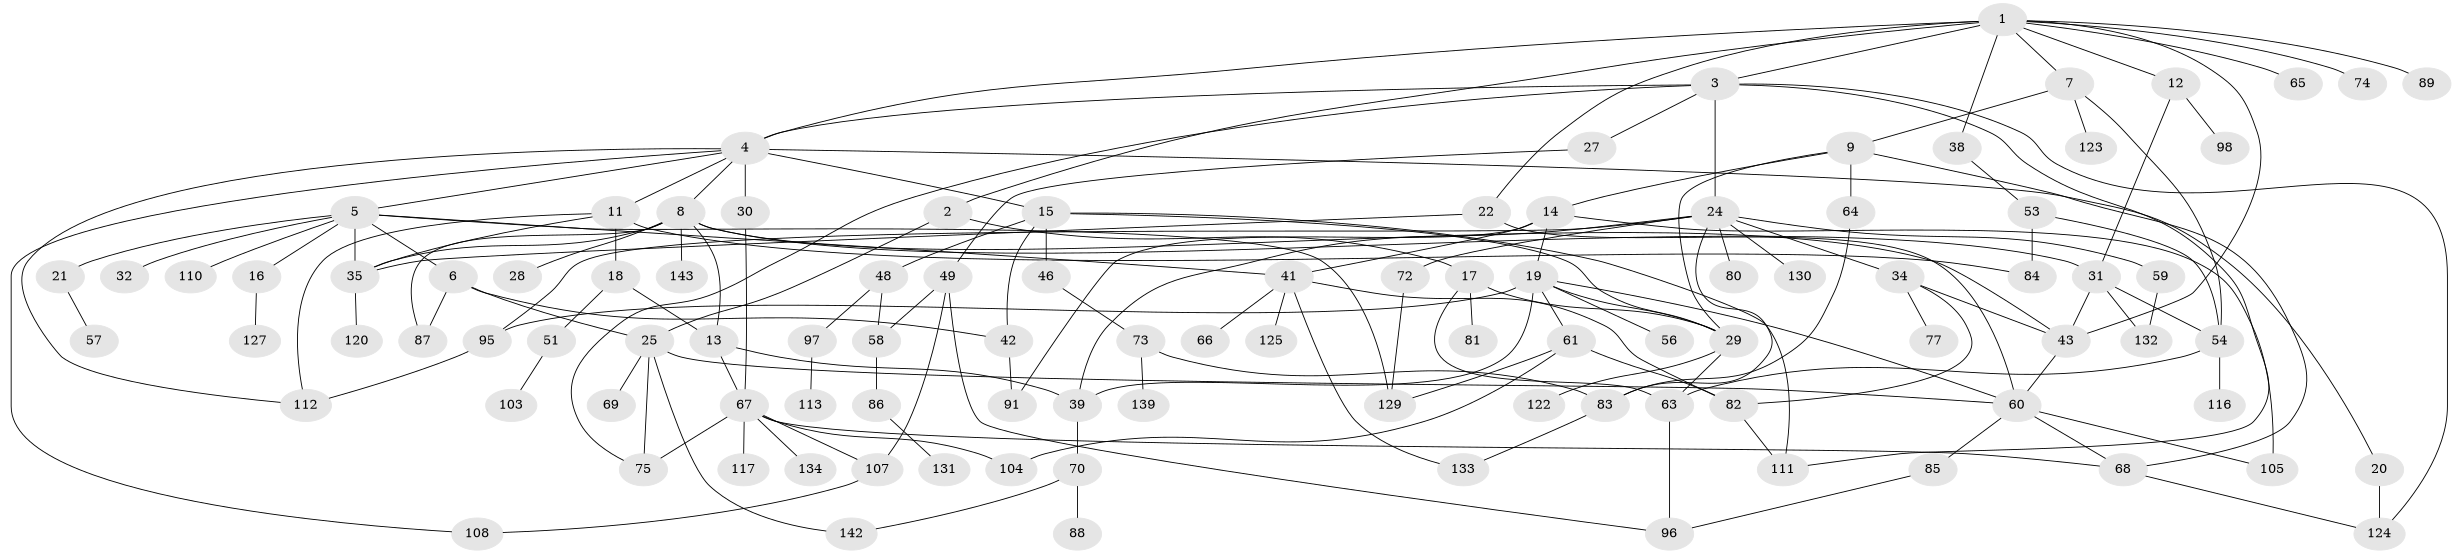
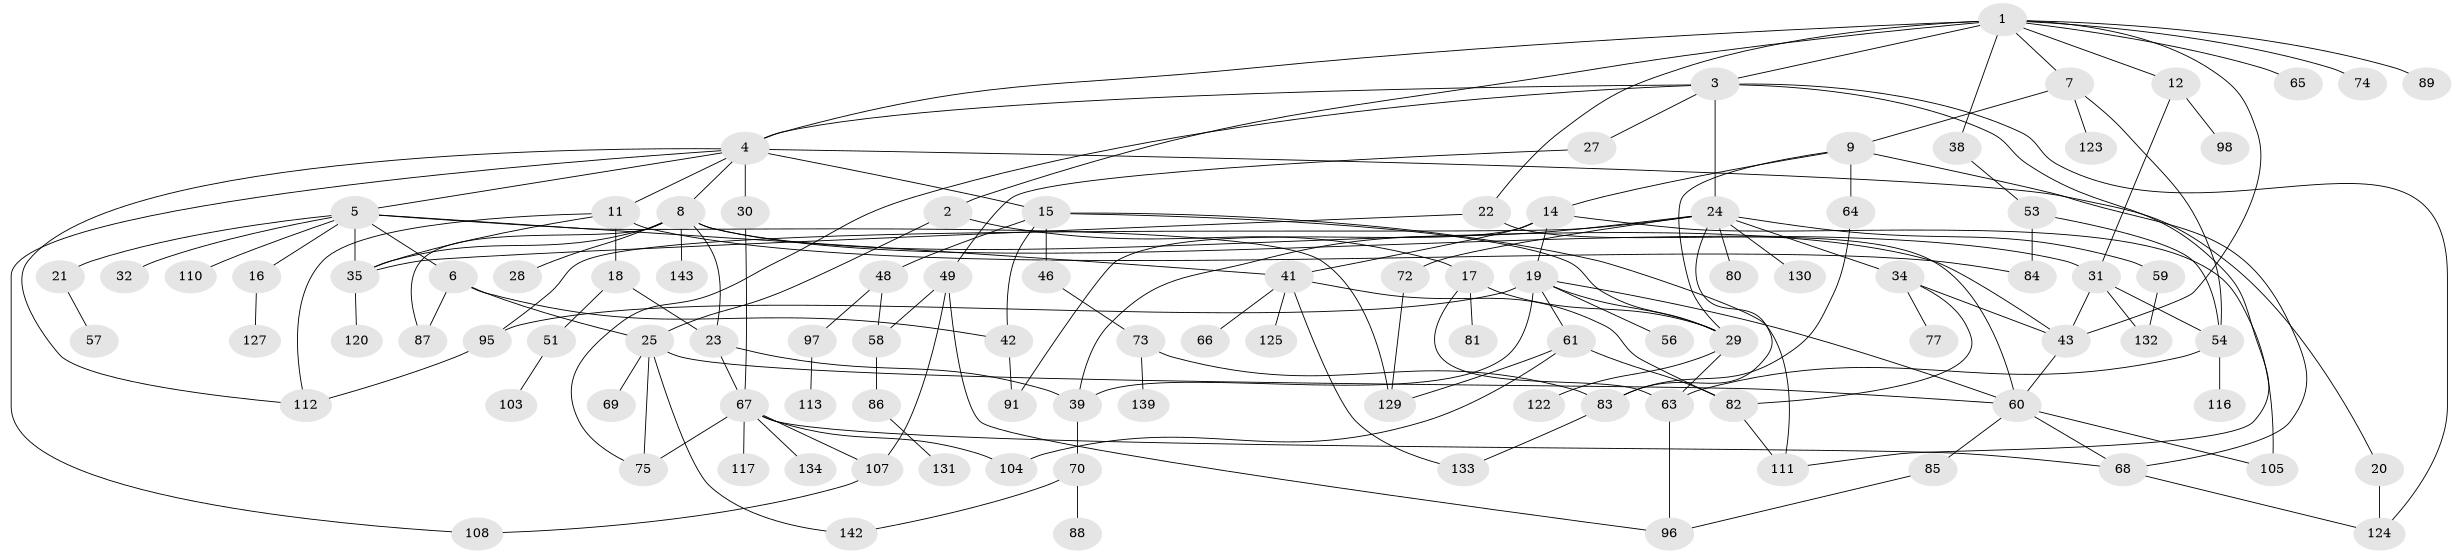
node "13": label "13" -> "23"
